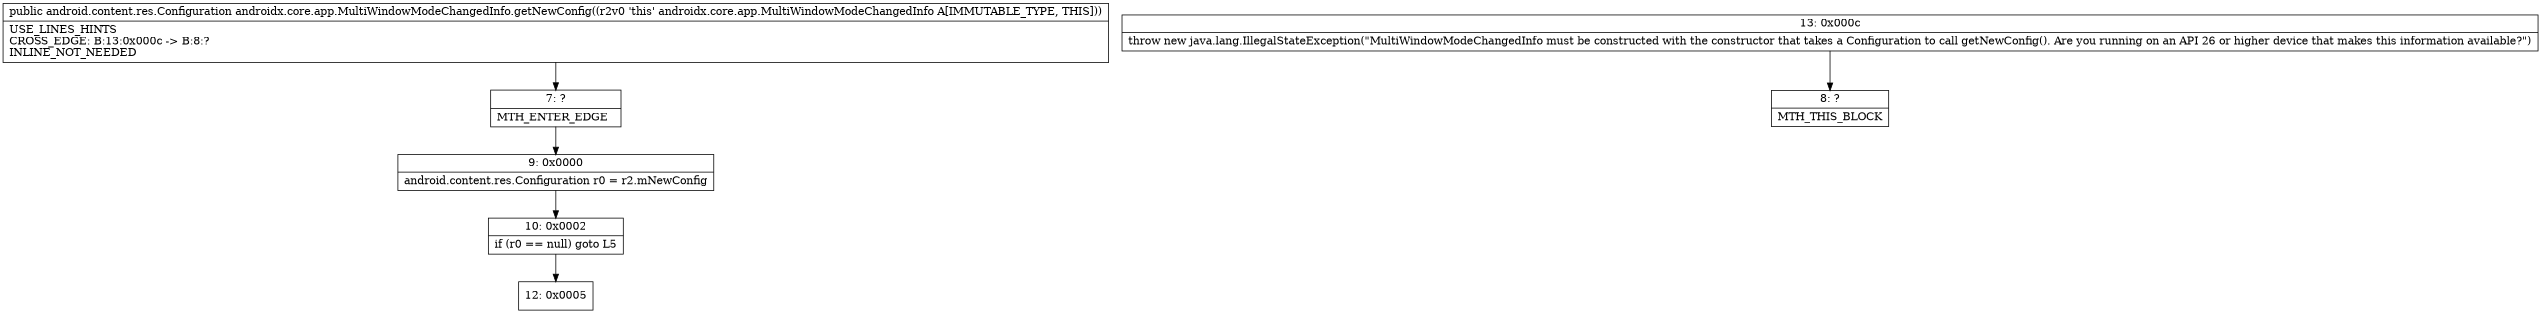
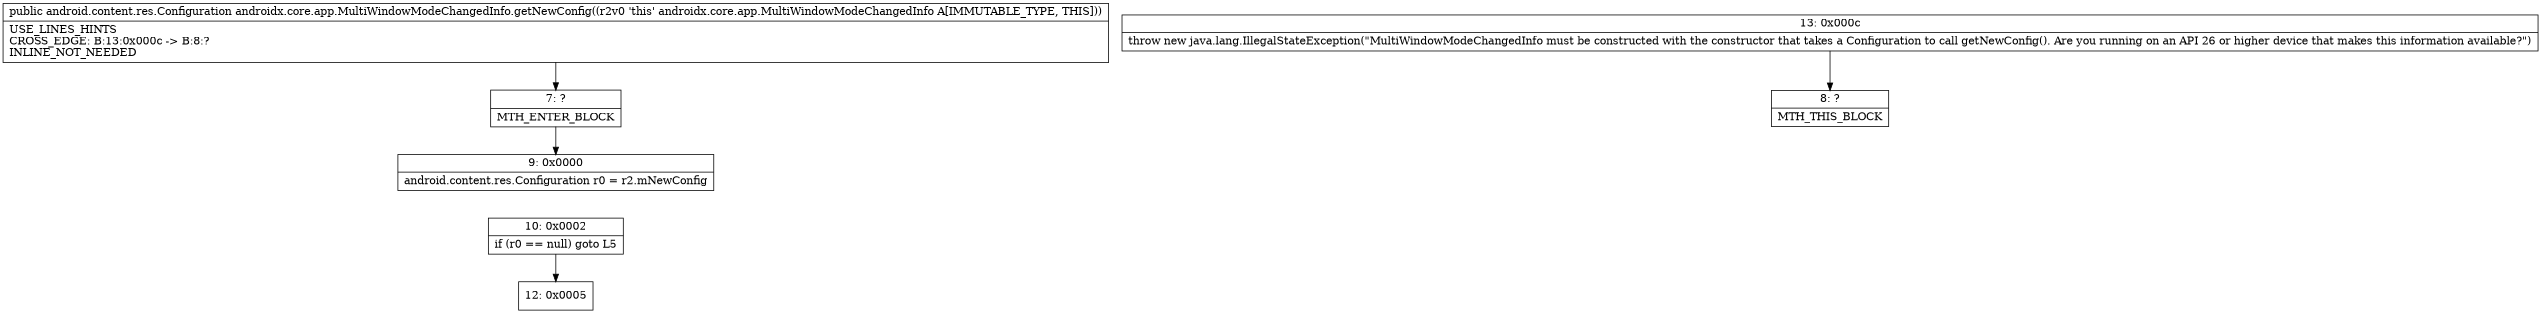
node "7: ?": text "MTH_ENTER_EDGE" -> "MTH_ENTER_BLOCK"
edge "9: 0x0000" -> "10: 0x0002": removed
